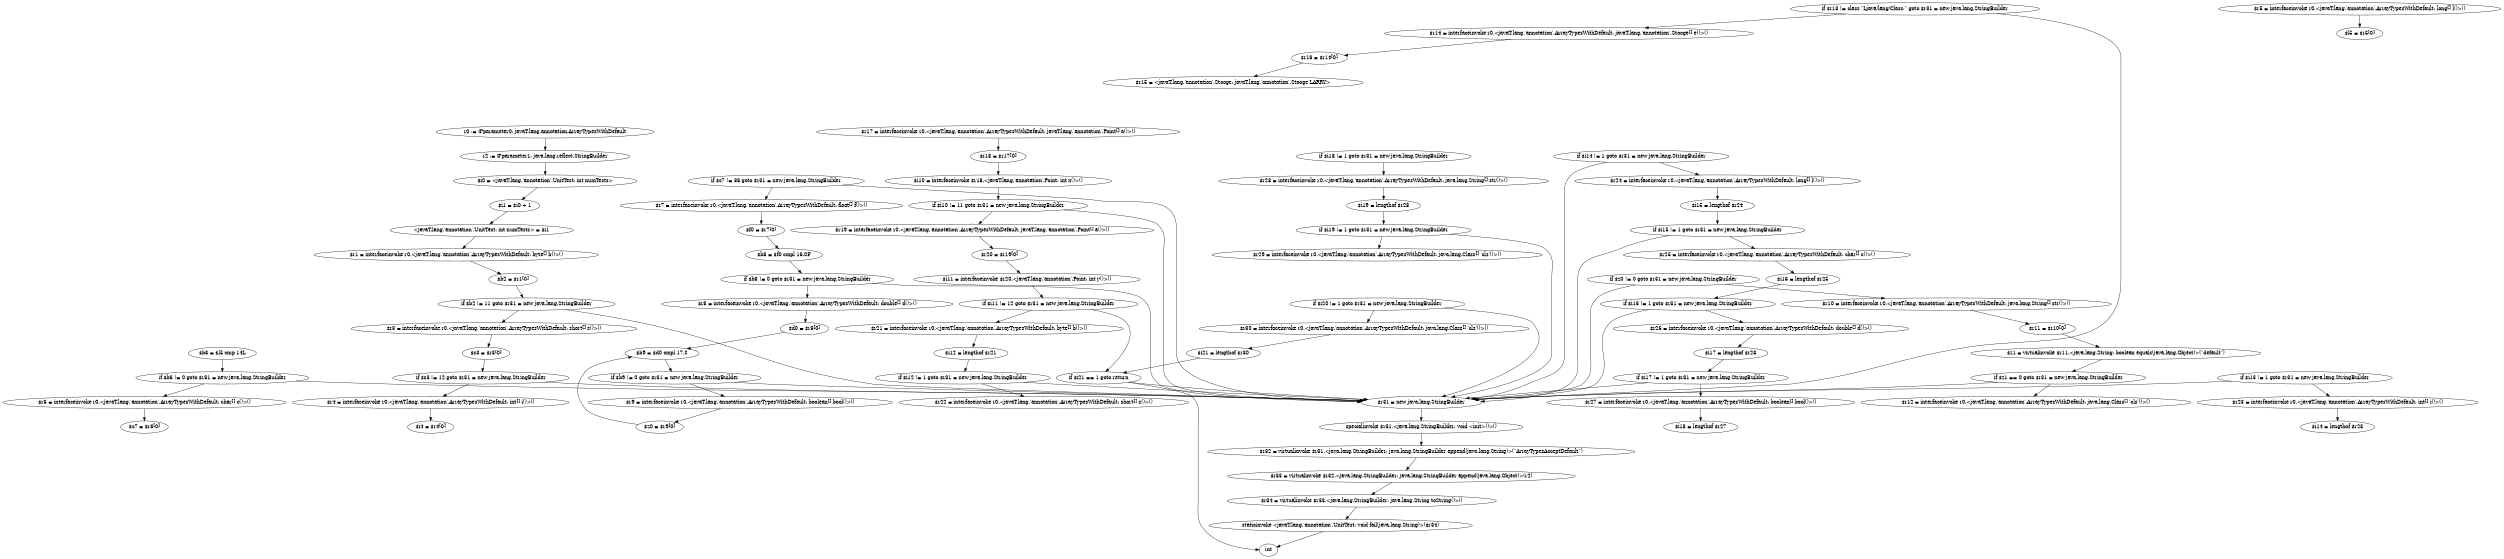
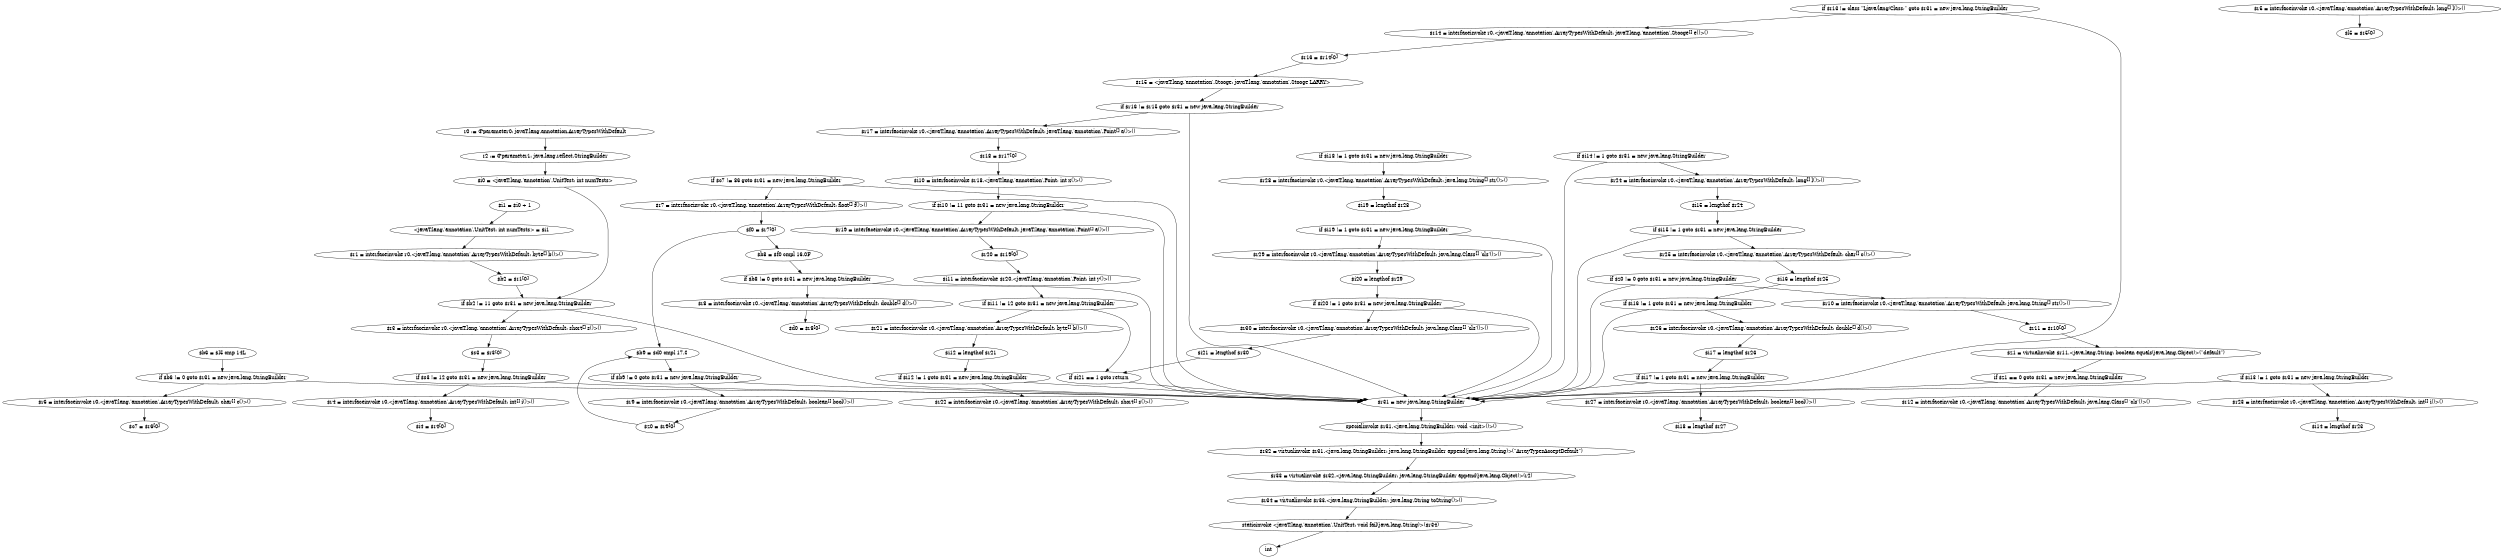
node "if $r16 != $r15 goto $r31 = new java.lang.StringBuilder": added
edge "$i0 = <javaT.lang.'annotation'.UnitTest: int numTests>" -> "$i1 = $i0 + 1": now "$i0 = <javaT.lang.'annotation'.UnitTest: int numTests>" -> "if $b2 != 11 goto $r31 = new java.lang.StringBuilder"
edge "$i19 = lengthof $r28" -> "if $i19 != 1 goto $r31 = new java.lang.StringBuilder": removed
node "$i20 = lengthof $r29": added
edge "$d0 = $r8[0]" -> "$b9 = $d0 cmpl 17.0": now "$f0 = $r7[0]" -> "$b9 = $d0 cmpl 17.0"
edge "if $i21 == 1 goto return" -> "int": removed
